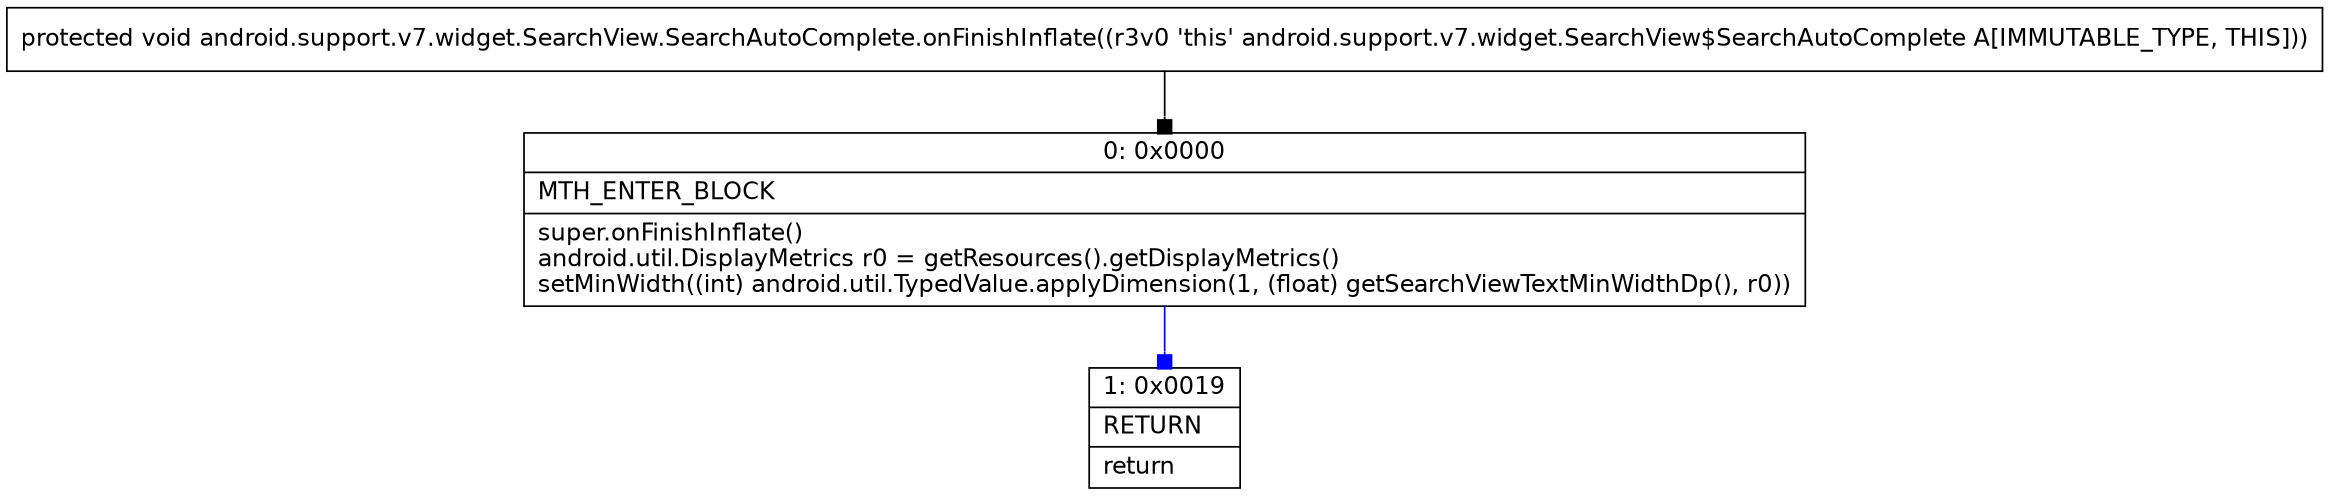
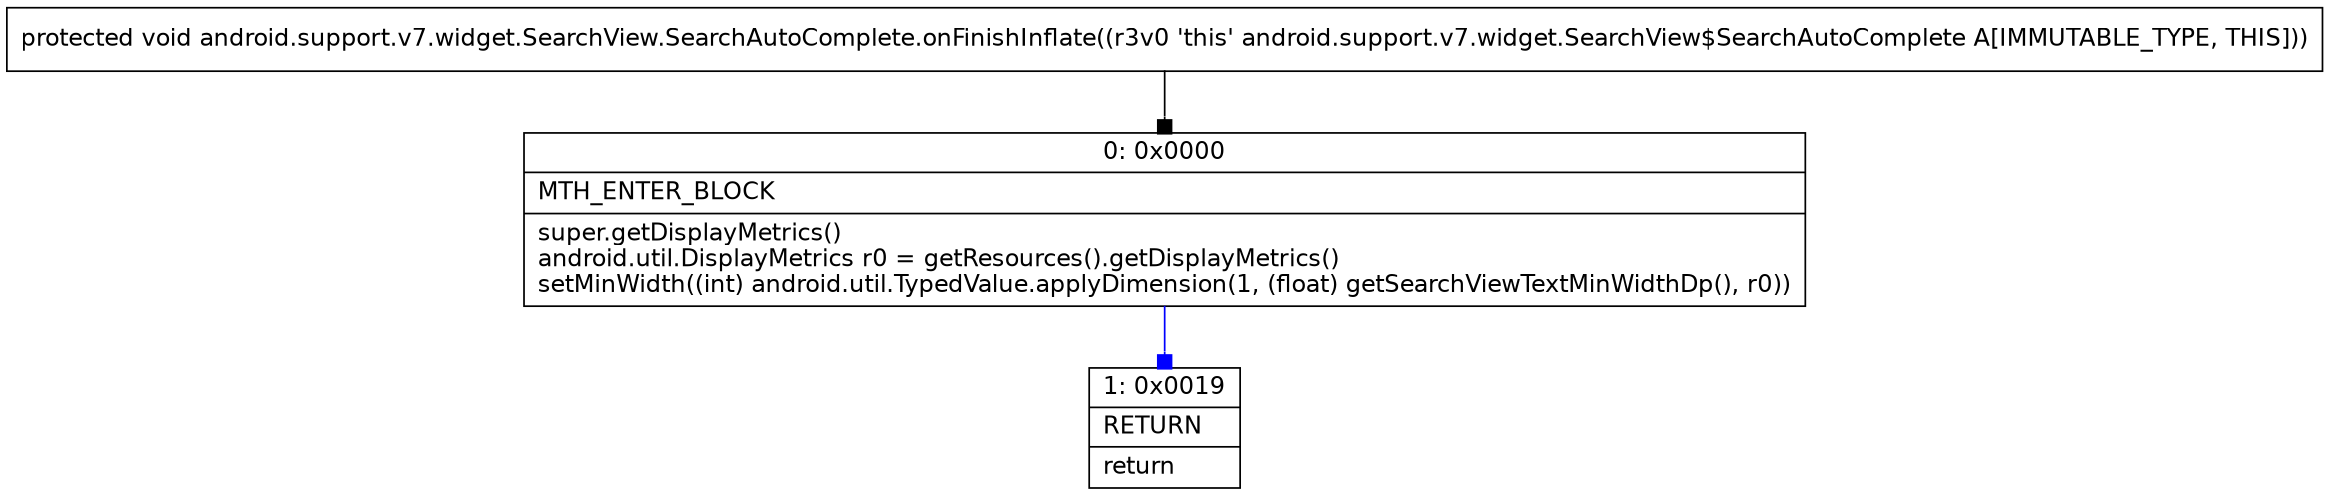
node "0: 0x0000": text "super.onFinishInflate()" -> "super.getDisplayMetrics()"
